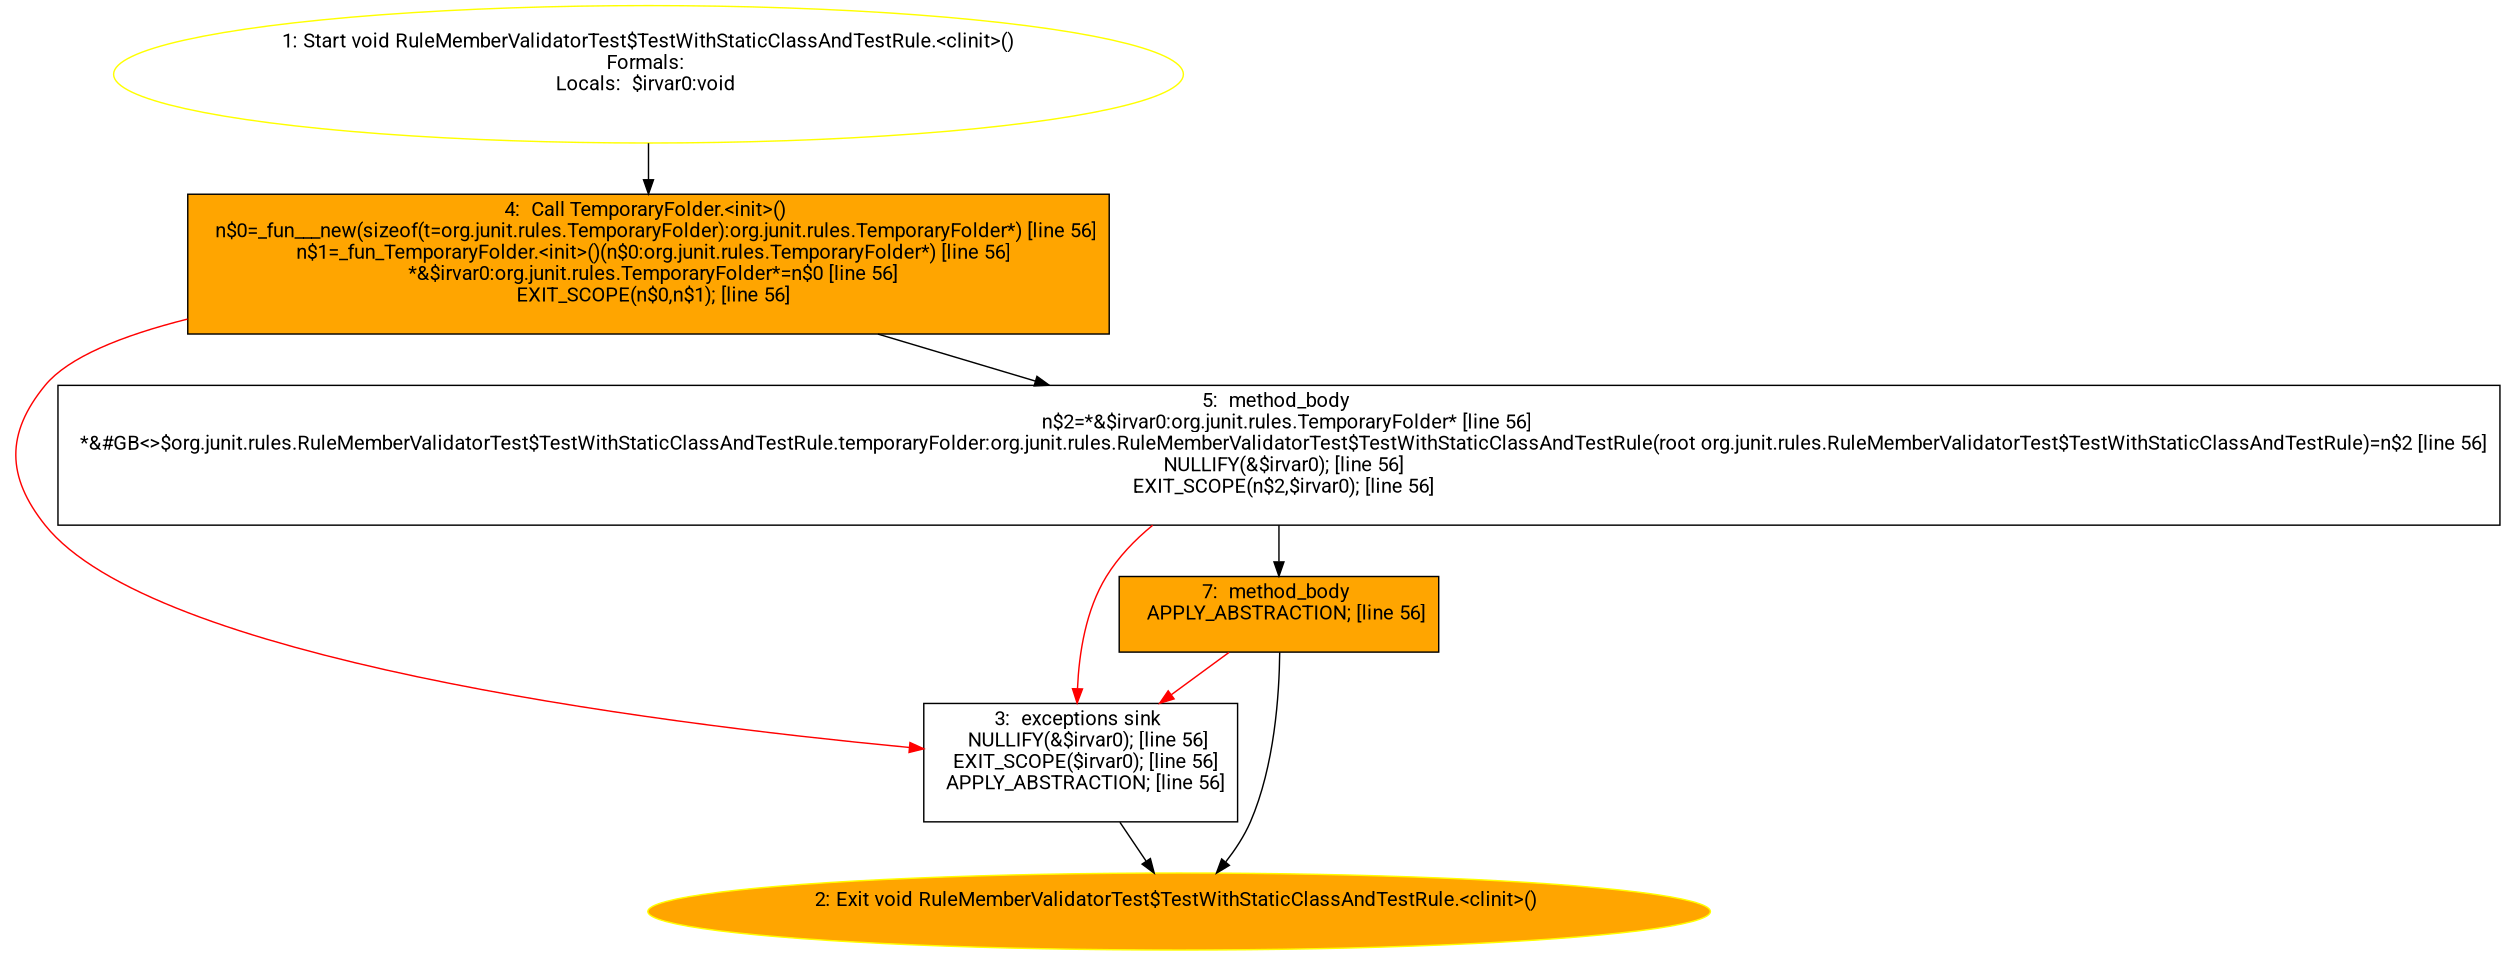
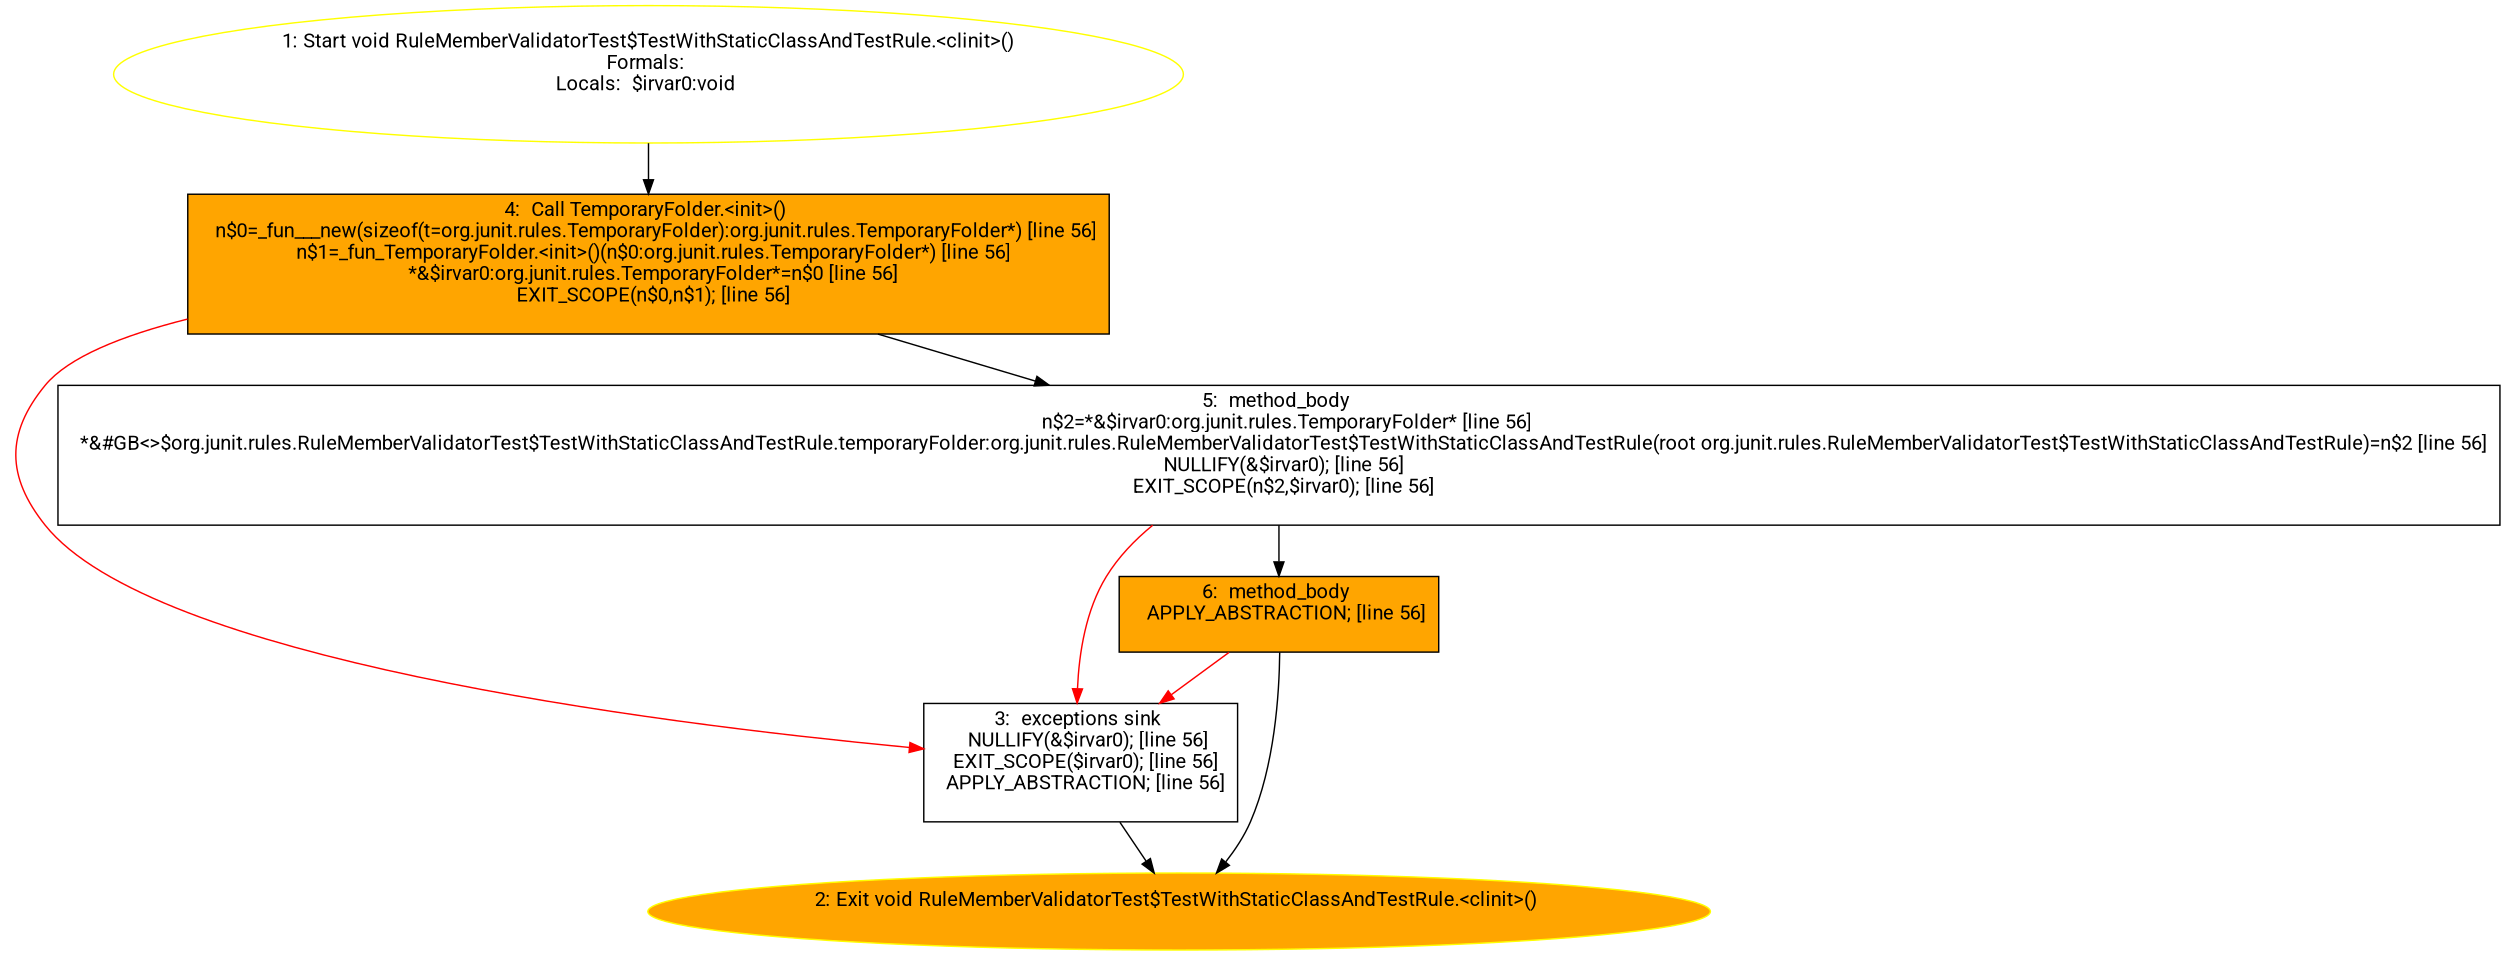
node "7:  method_body APPLY_ABSTRACTION; [line 56]": label "7:  method_body APPLY_ABSTRACTION; [line 56]" -> "6:  method_body APPLY_ABSTRACTION; [line 56]"
